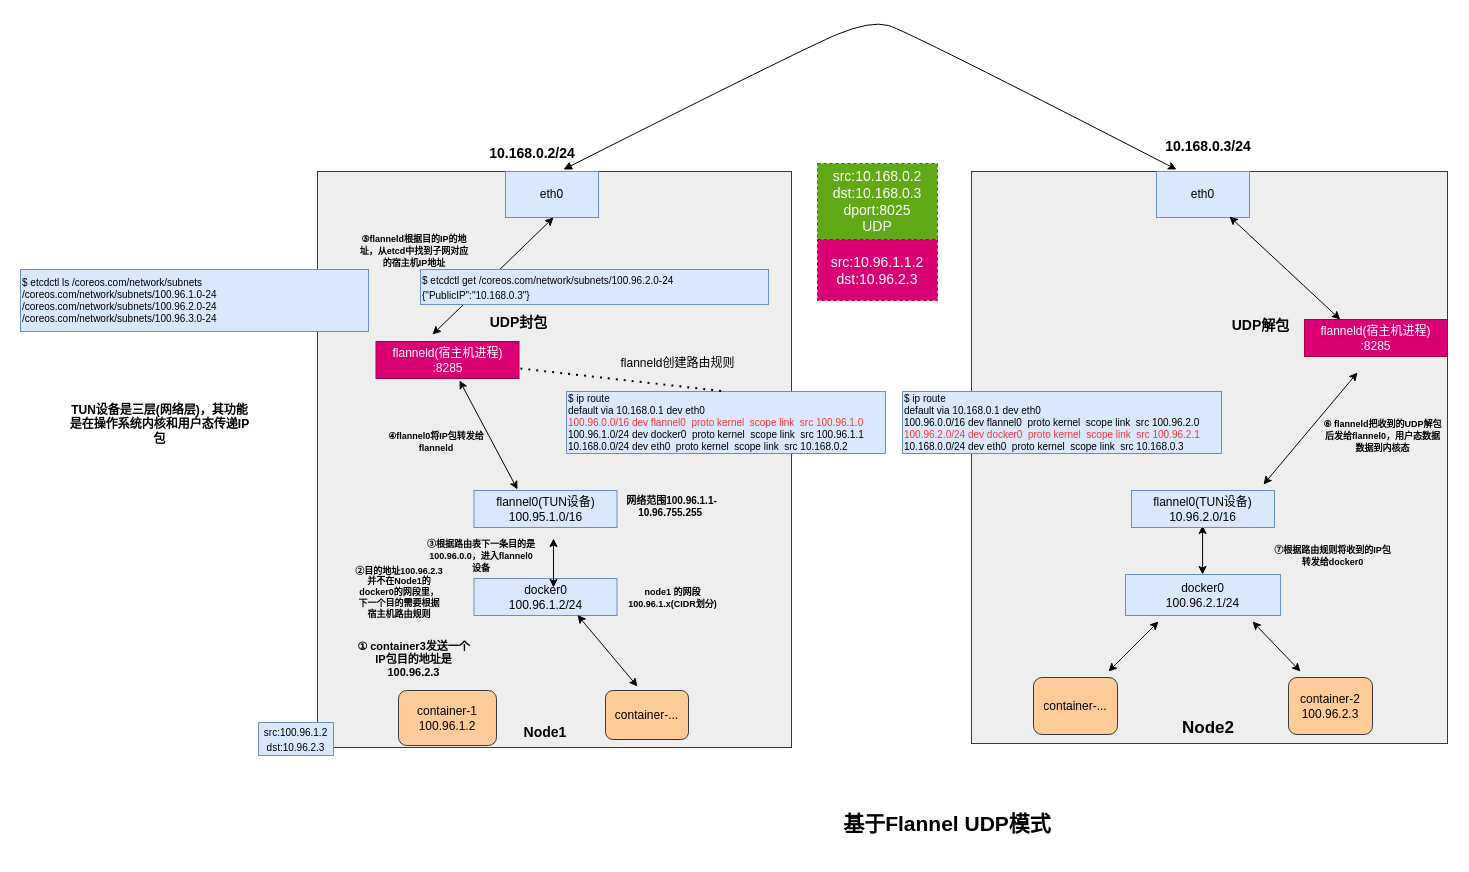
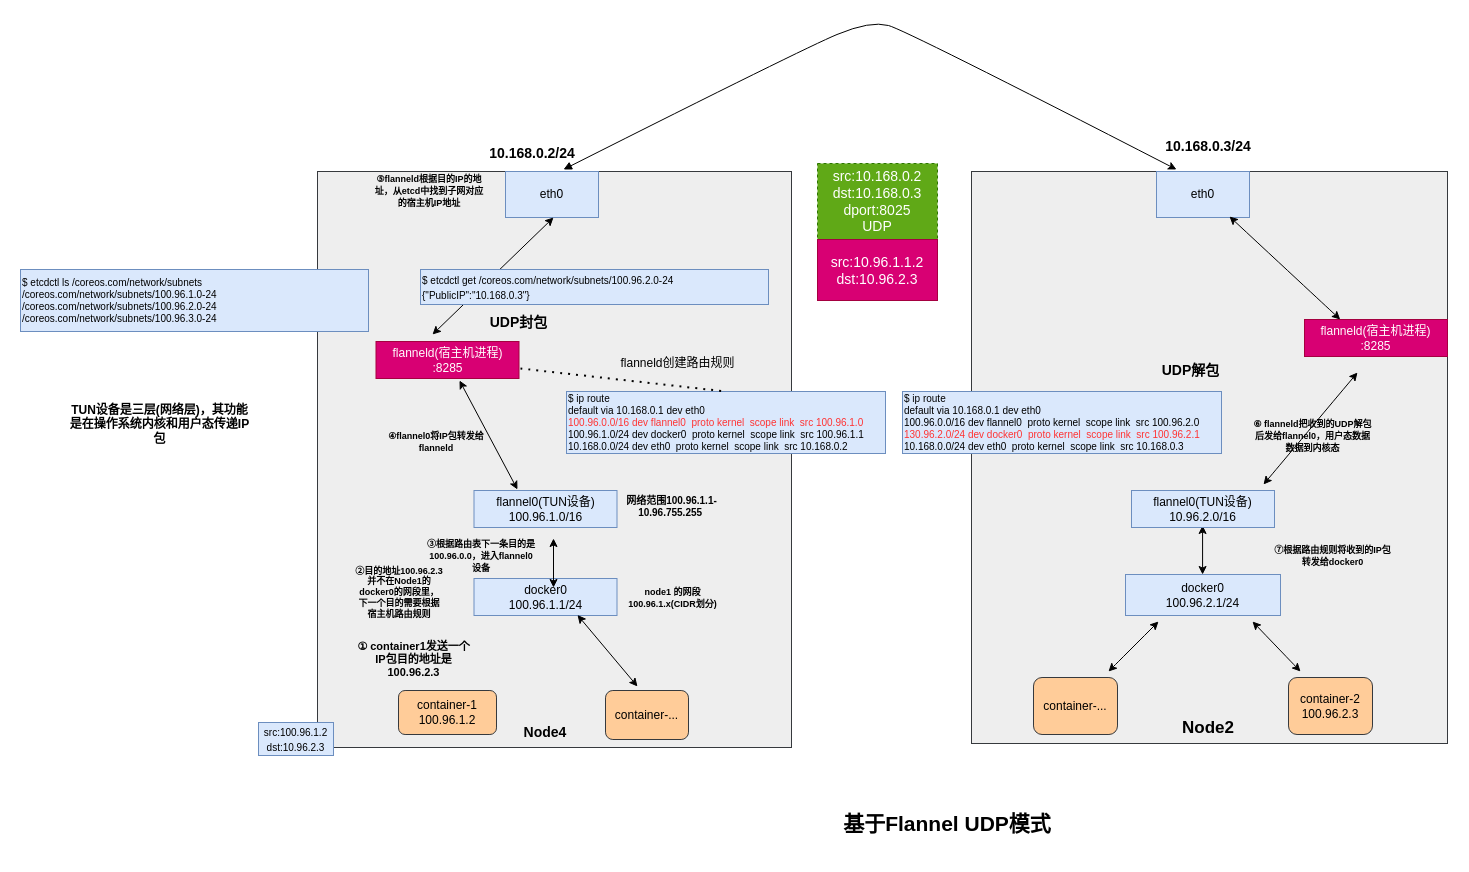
node "⑤flanneld根据目的IP的地址，从etcd中找到子网对应的宿主机IP地址": moved (414, 251) -> (429, 191)
node "src:10.96.1.1.2 dst:10.96.2.3": style dashed -> solid
node "UDP解包": moved (1261, 325) -> (1191, 370)
node "$ ip route default via 10.168.0.1 dev eth0 100.96.0.0/16 dev flannel0 proto kernel scope link src 100.96.2.0 100.96.2.0/24 dev docker0 proto kernel scope link src 100.96.2.1 10.168.0.0/24 dev eth0 proto kernel scope link src 10.168.0.3": label "$ ip route default via 10.168.0.1 dev eth0 100.96.0.0/16 dev flannel0 proto kernel scope link src 100.96.2.0 100.96.2.0/24 dev docker0 proto kernel scope link src 100.96.2.1 10.168.0.0/24 dev eth0 proto kernel scope link src 10.168.0.3" -> "$ ip route default via 10.168.0.1 dev eth0 100.96.0.0/16 dev flannel0 proto kernel scope link src 100.96.2.0 130.96.2.0/24 dev docker0 proto kernel scope link src 100.96.2.1 10.168.0.0/24 dev eth0 proto kernel scope link src 10.168.0.3"
node "⑥ flanneld把收到的UDP解包后发给flannel0，用户态数据数据到内核态": moved (1383, 435) -> (1313, 435)
node "flannel0(TUN设备) 100.95.1.0/16": label "flannel0(TUN设备) 100.95.1.0/16" -> "flannel0(TUN设备) 100.96.1.0/16"
node "docker0 100.96.1.2/24": label "docker0 100.96.1.2/24" -> "docker0 100.96.1.1/24"
node "① container3发送一个IP包目的地址是100.96.2.3": label "① container3发送一个IP包目的地址是100.96.2.3" -> "① container1发送一个IP包目的地址是100.96.2.3"
node "container-1 100.96.1.2": size 98x55 -> 98x44
node "Node1": label "Node1" -> "Node4"
